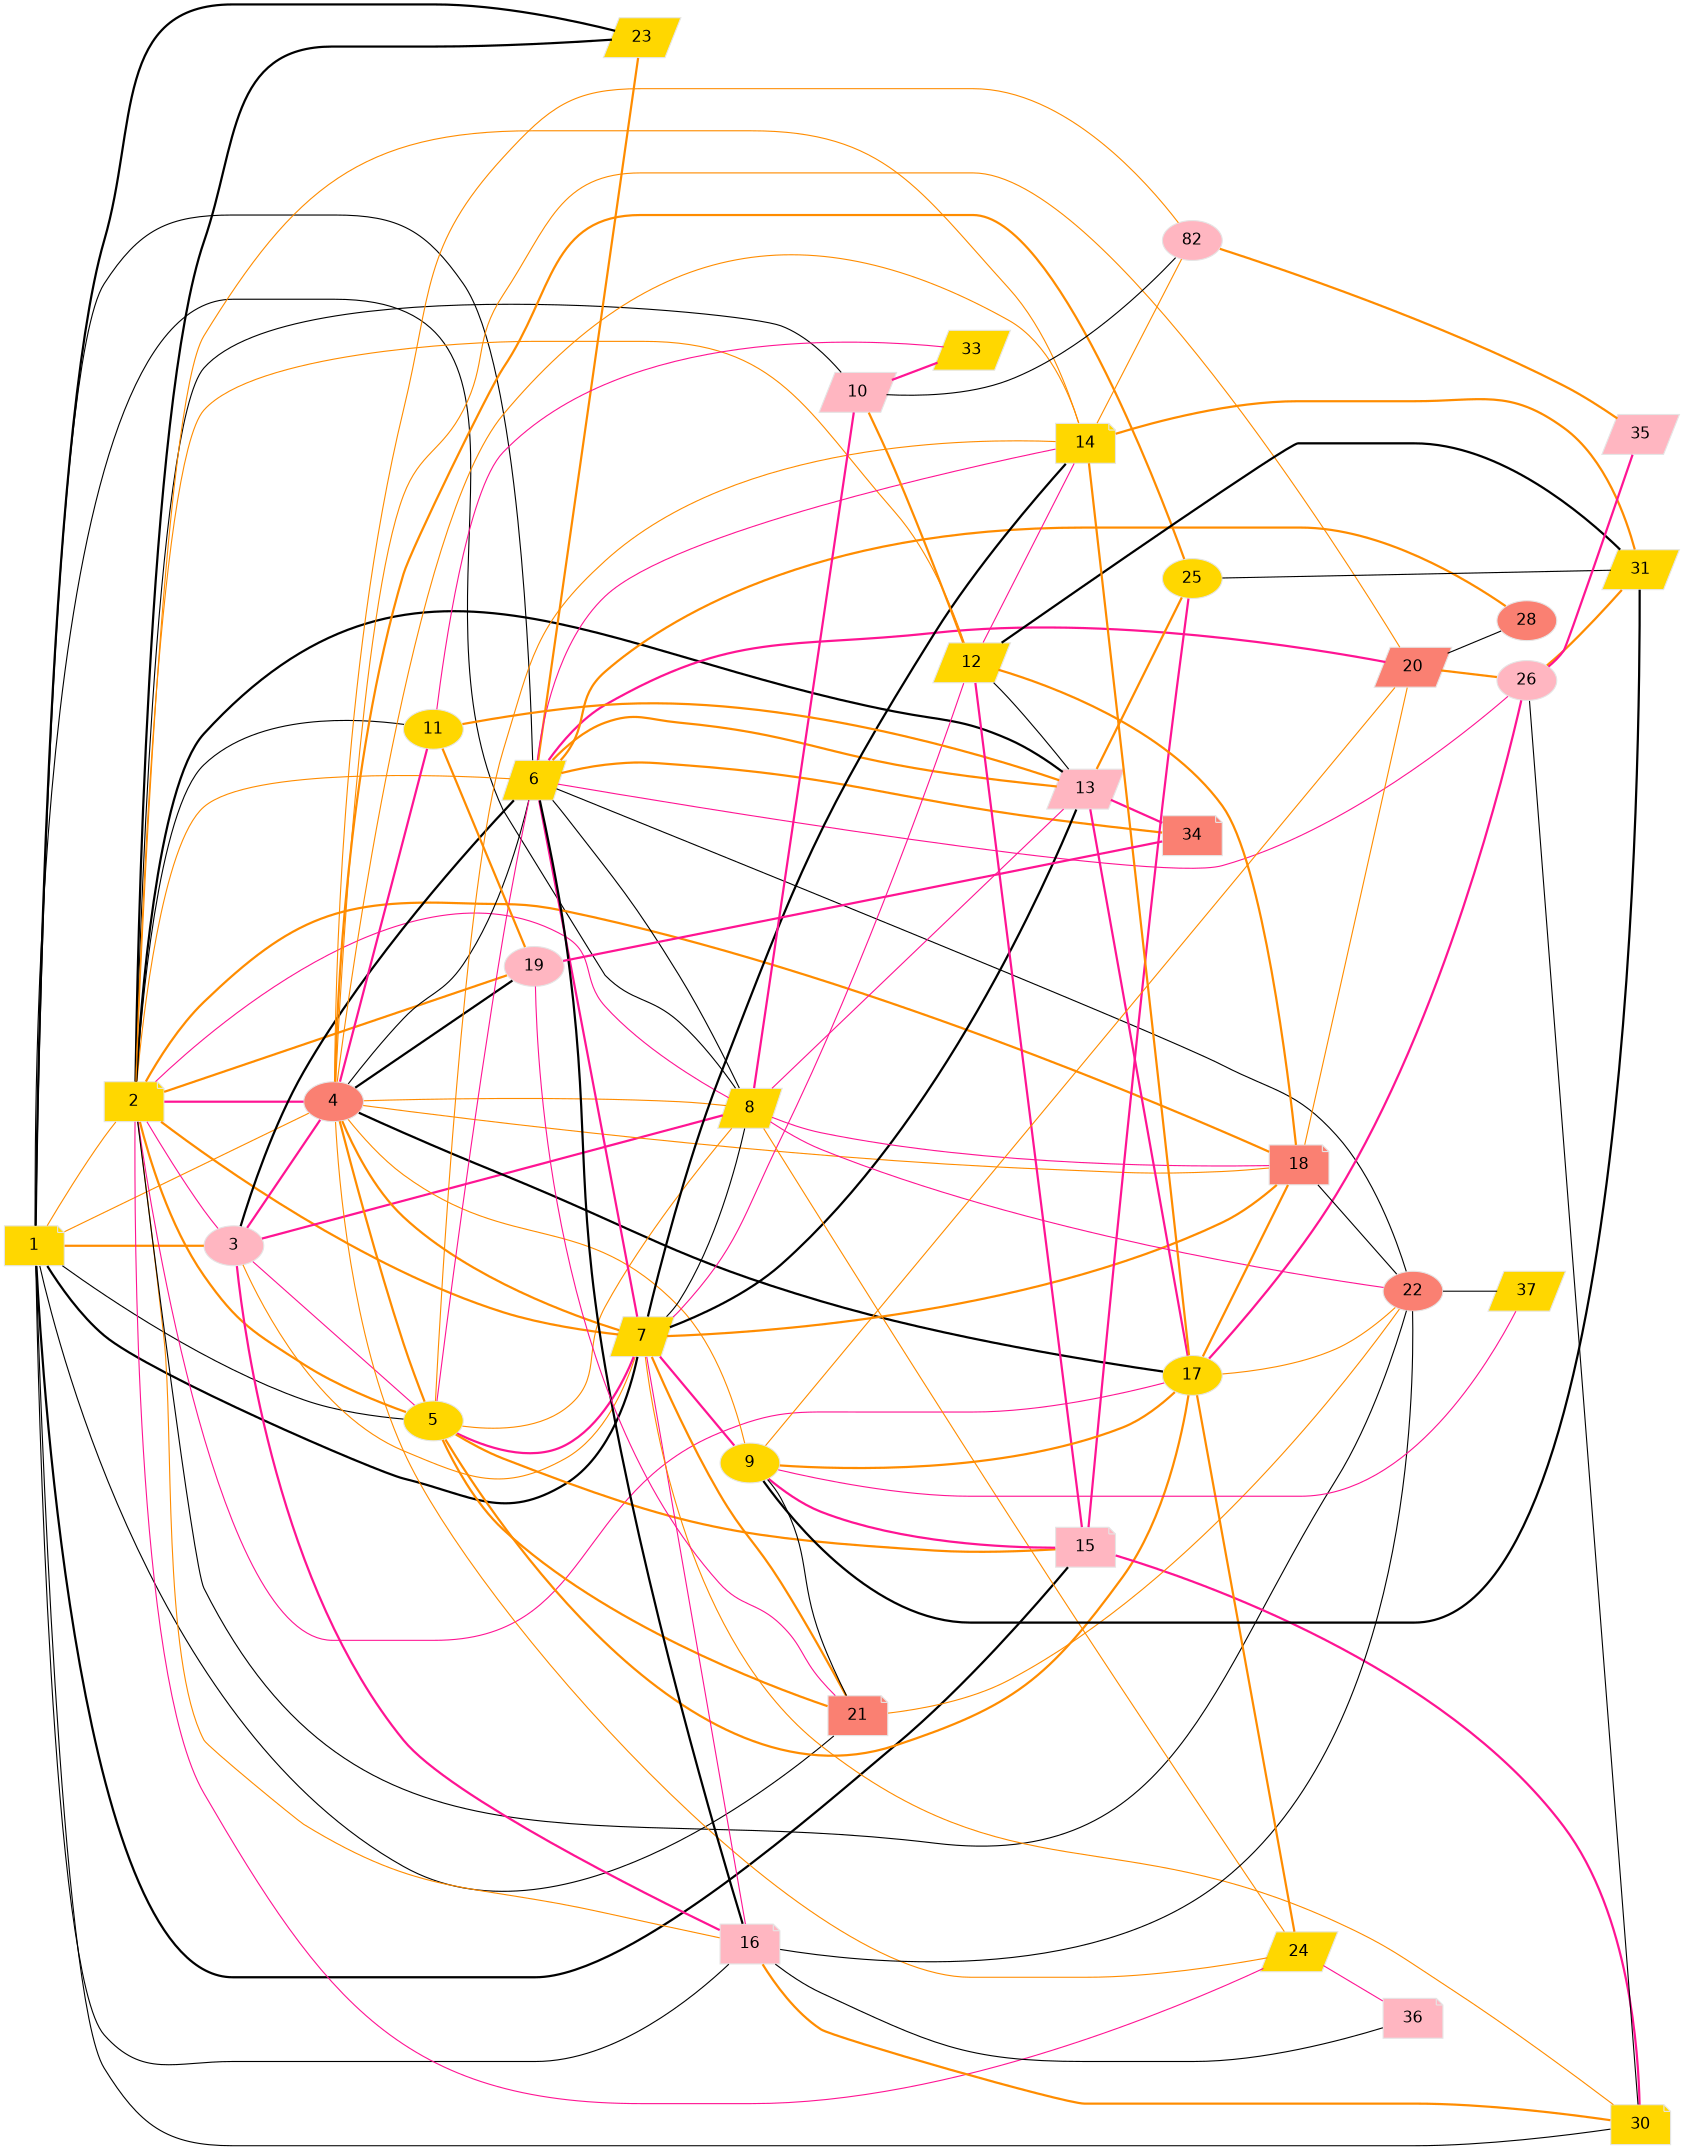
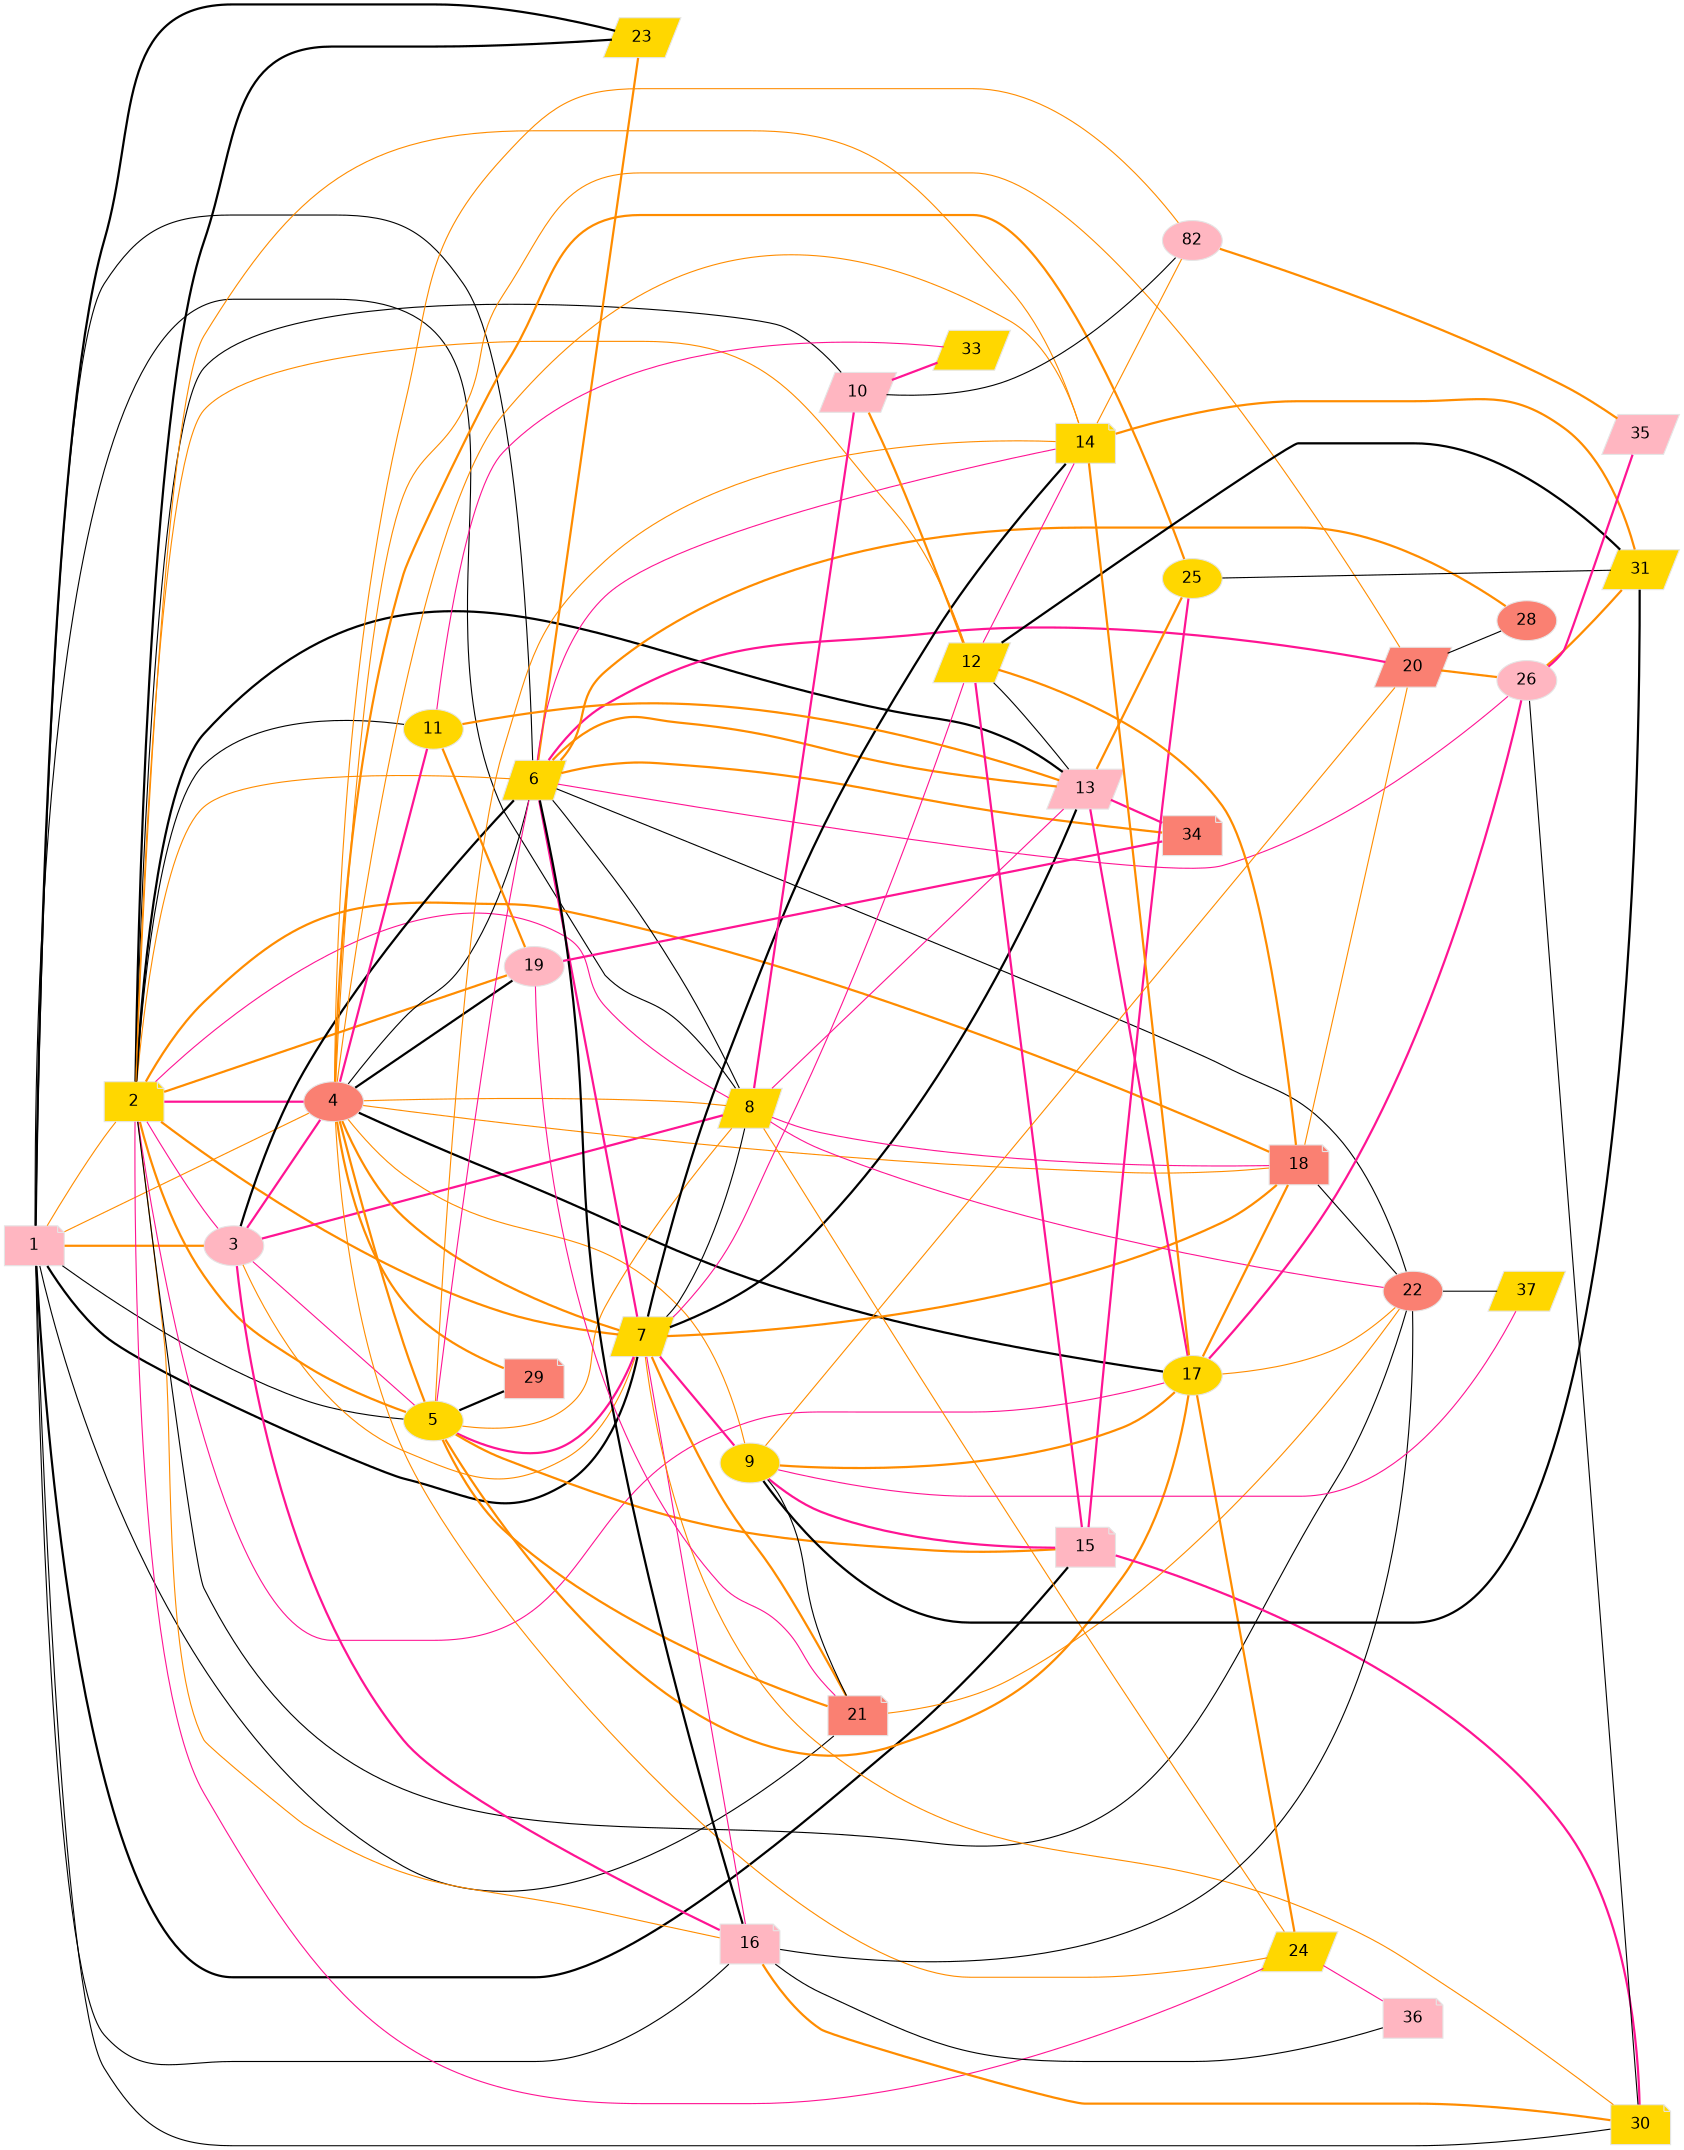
node "1": fillcolor gold -> lightpink
node "29": added
